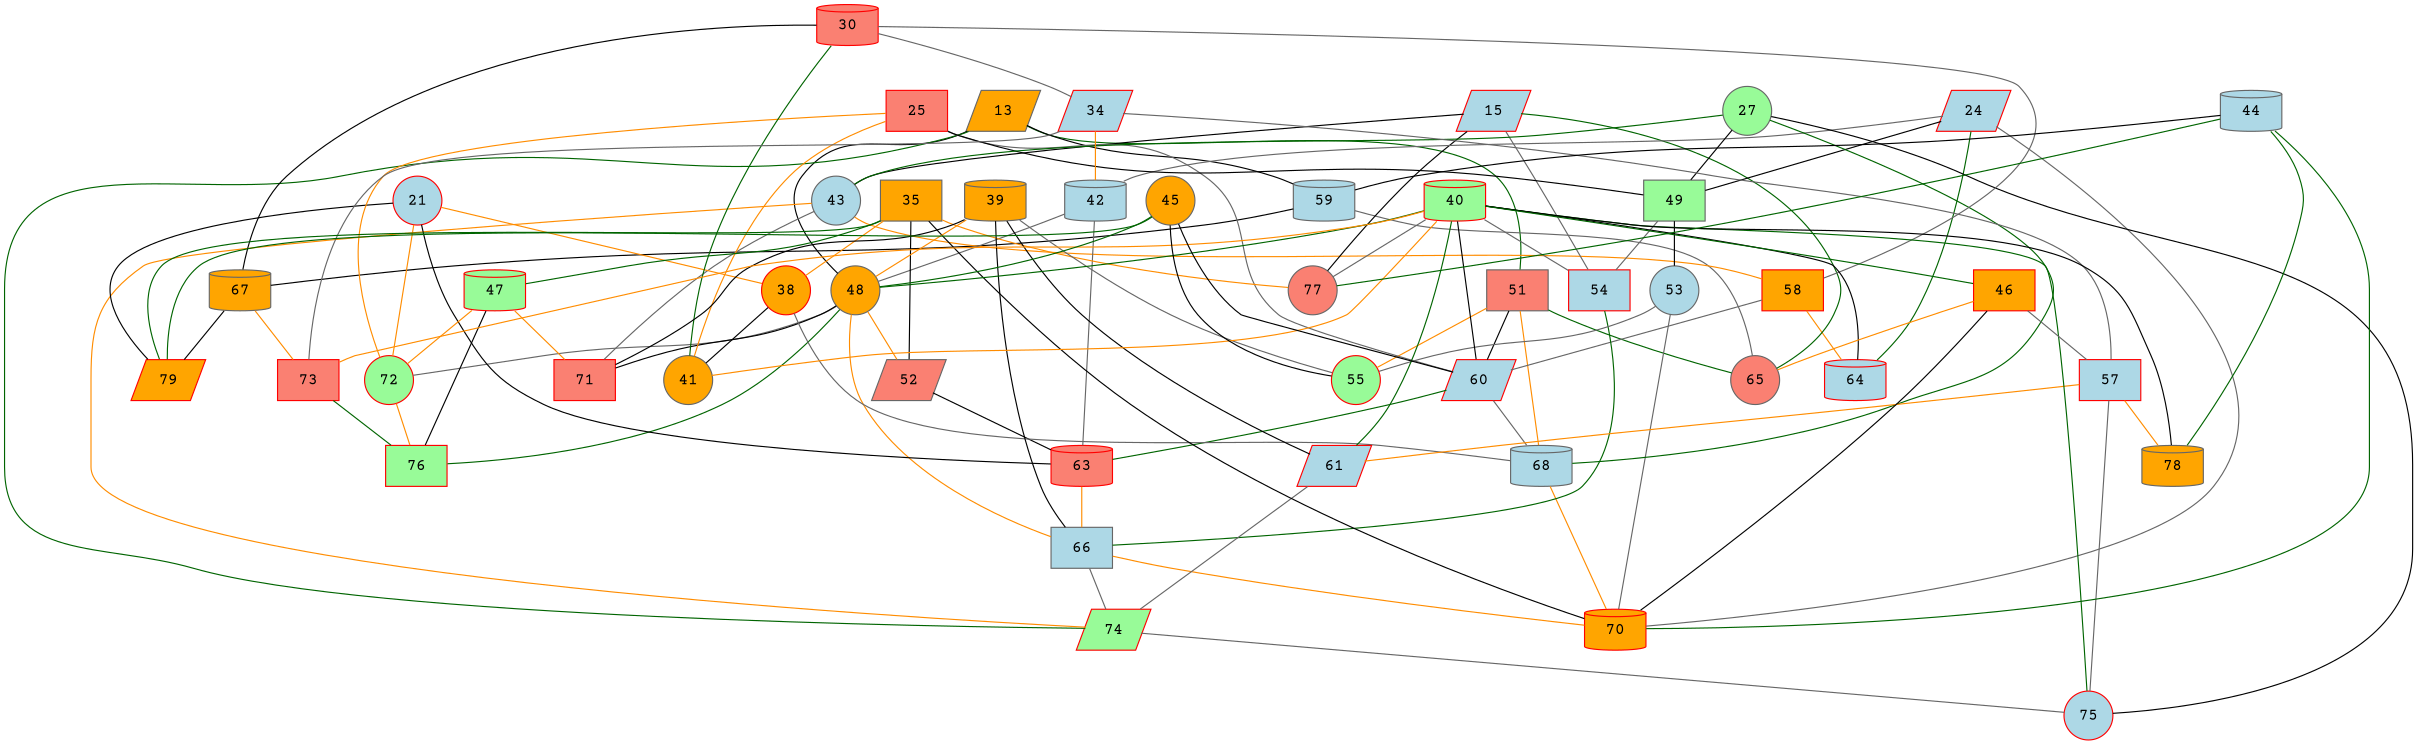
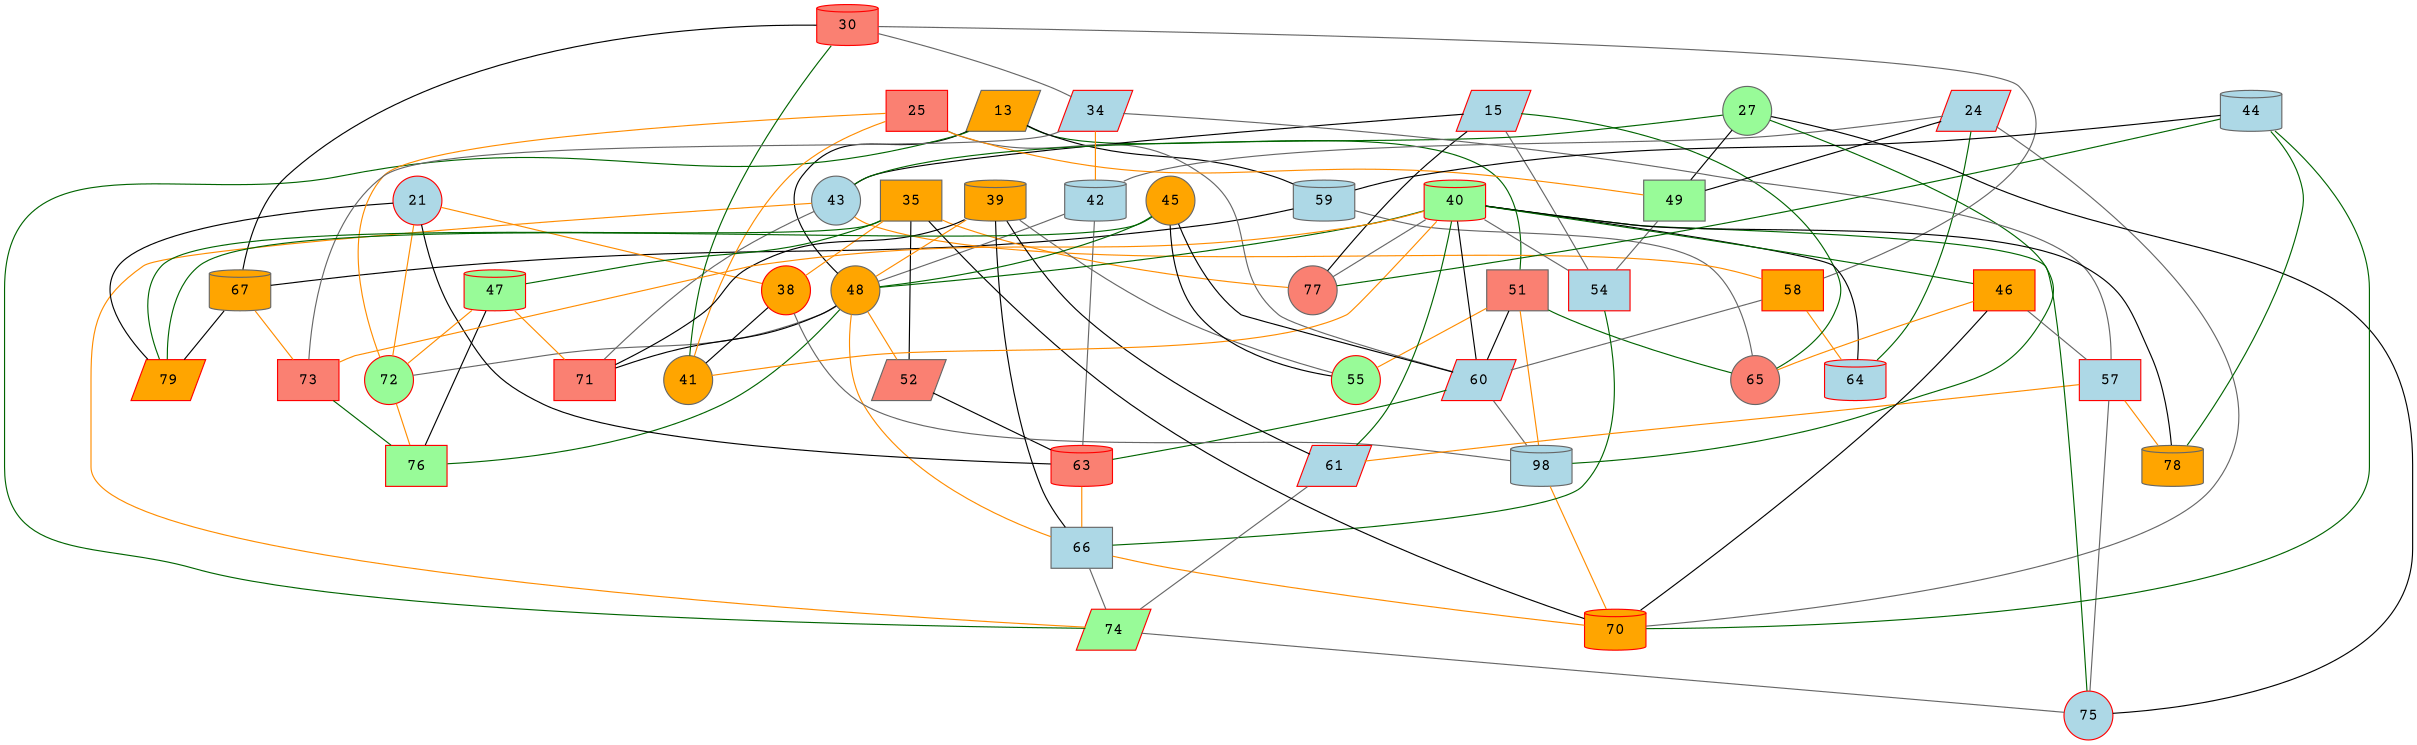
edge "25" -- "49": color black -> darkorange
node "53": removed
node "68": label "68" -> "98"
